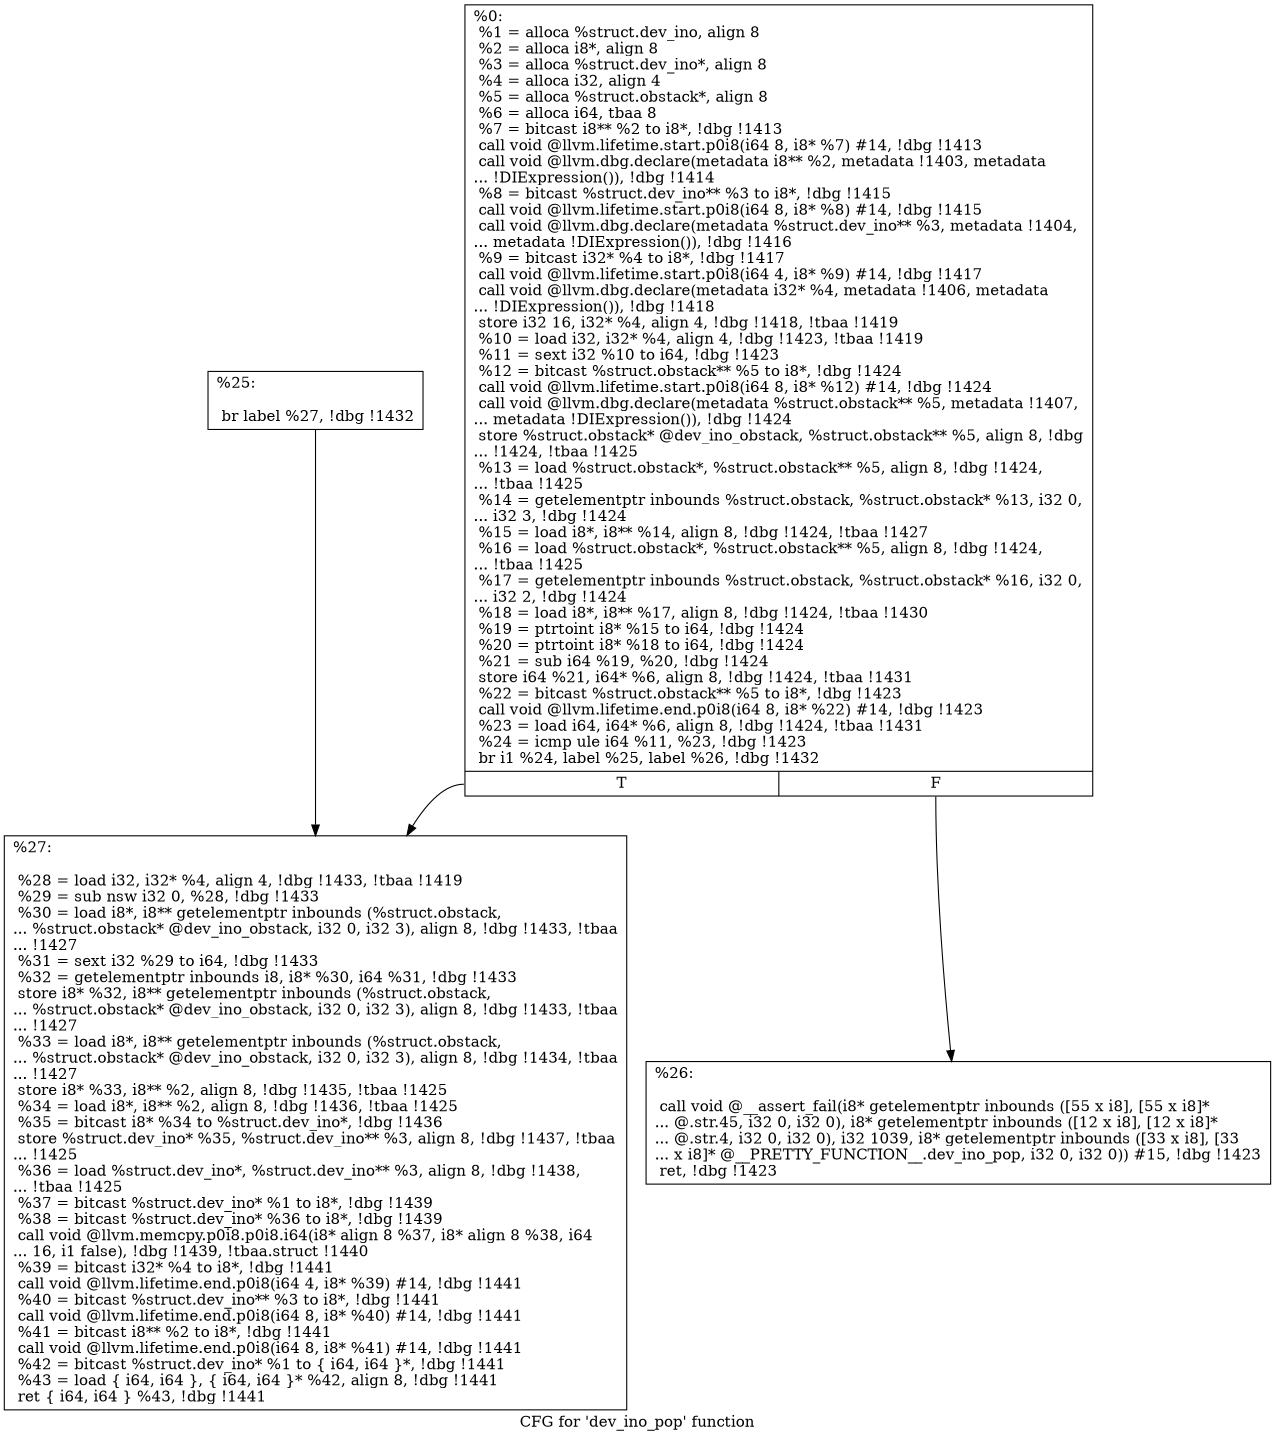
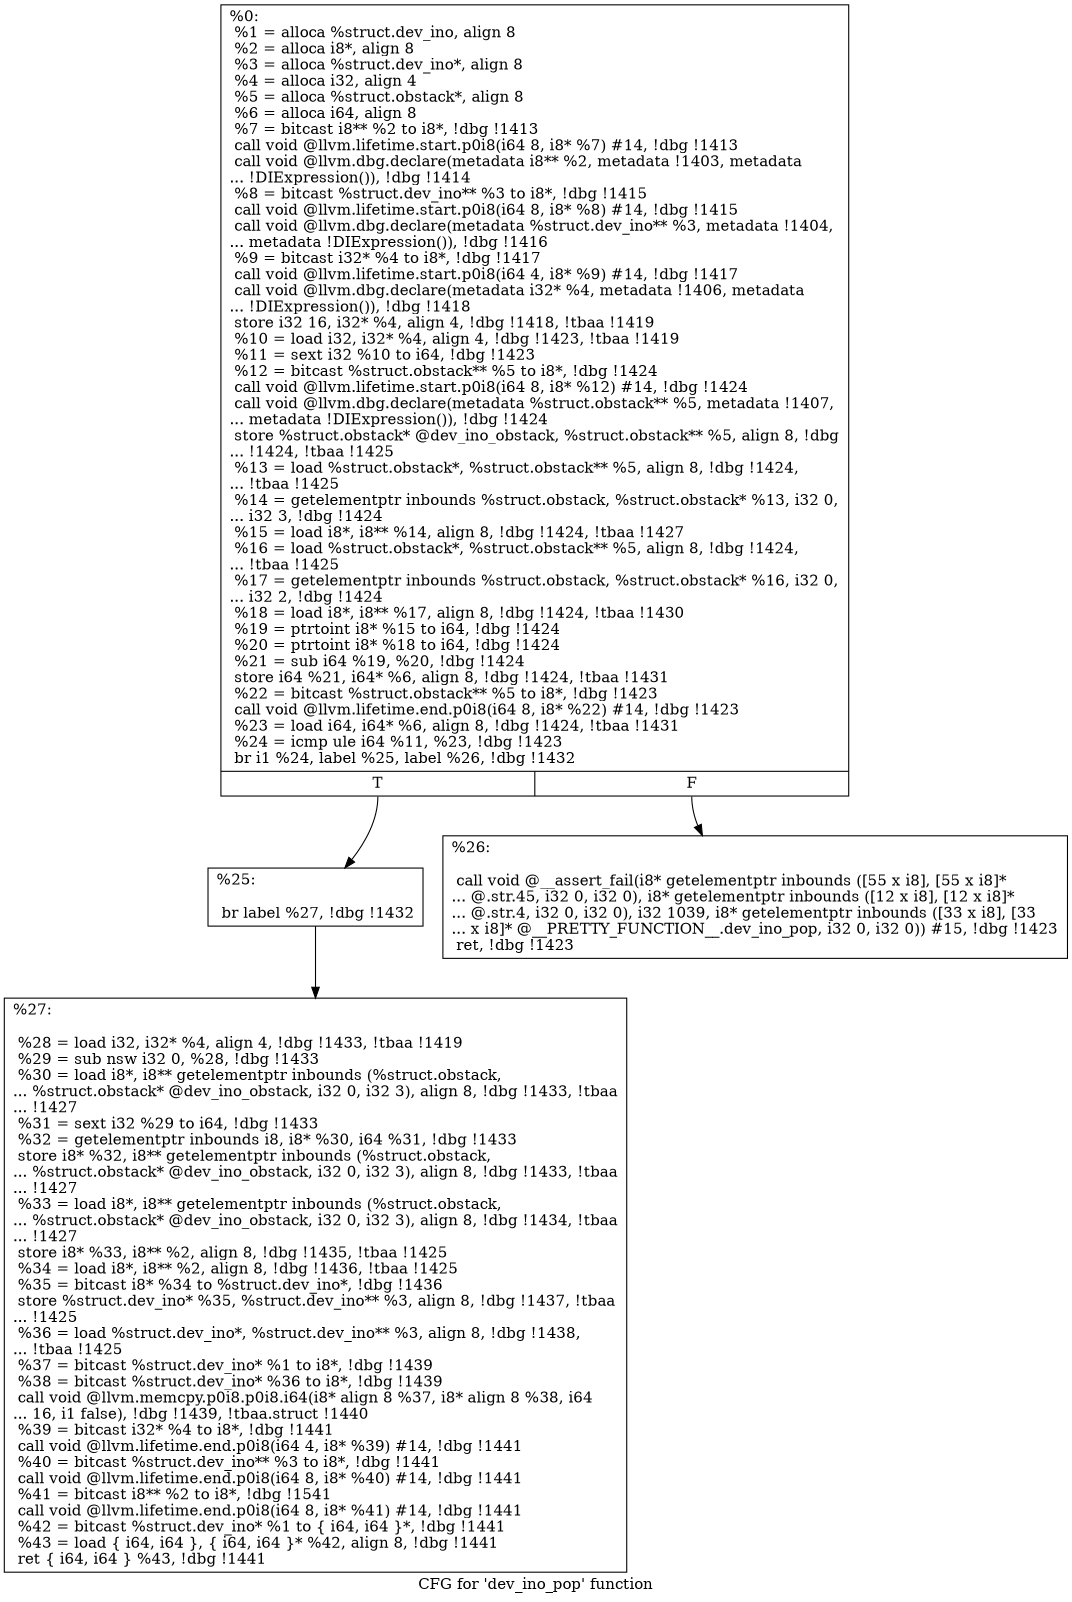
node "%0:": text "%6 = alloca i64, tbaa 8" -> "%6 = alloca i64, align 8"
edge "%0:" -> "%27:": now "%0:" -> "%25:"
node "%27:": text "%41 = bitcast i8** %2 to i8*, !dbg !1441" -> "%41 = bitcast i8** %2 to i8*, !dbg !1541"
